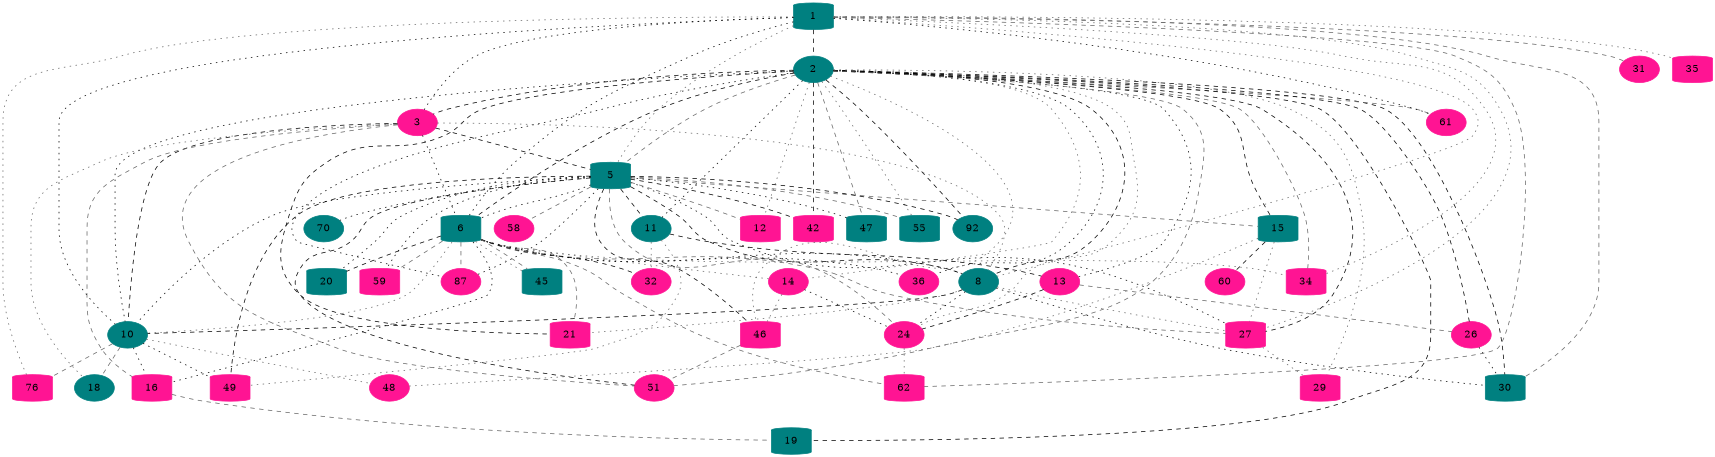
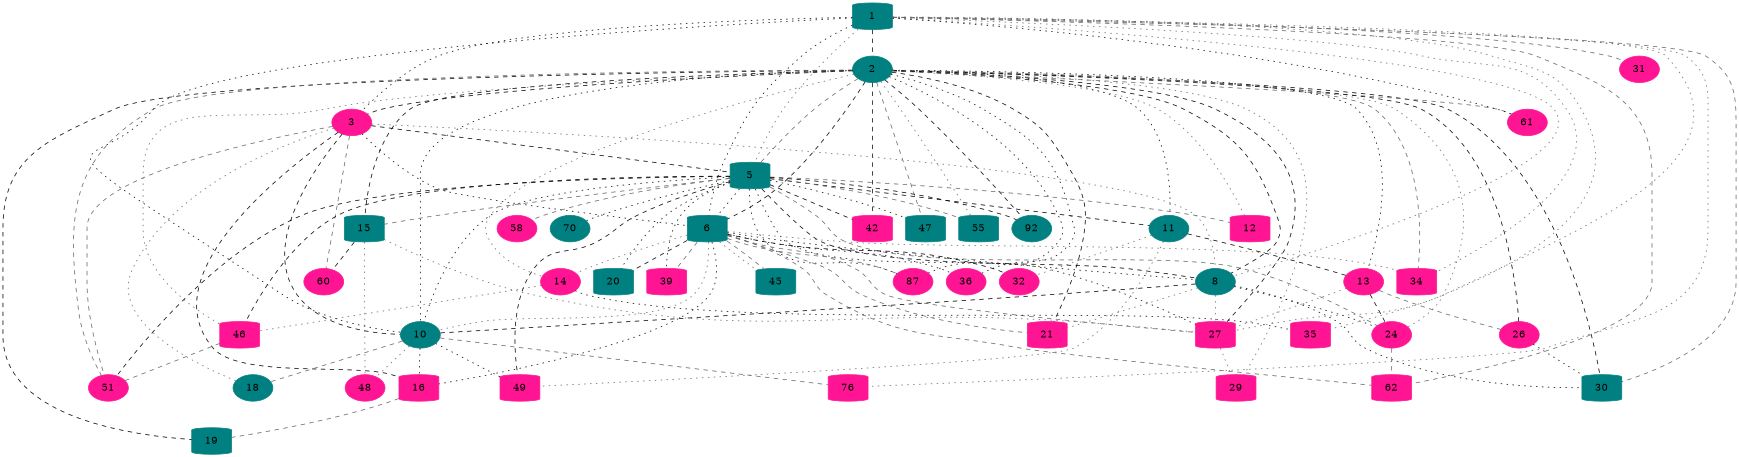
edge "3" -- "16": color gray40 -> black
edge "3" -- "60": added
node "59": label "59" -> "39"
edge "13" -- "27": added
edge "14" -- "24": now "14" -- "35"
edge "24" -- "62": style dotted -> dashed
